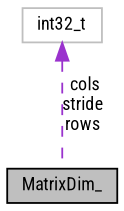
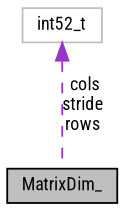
node "int32_t": label "int32_t" -> "int52_t"
